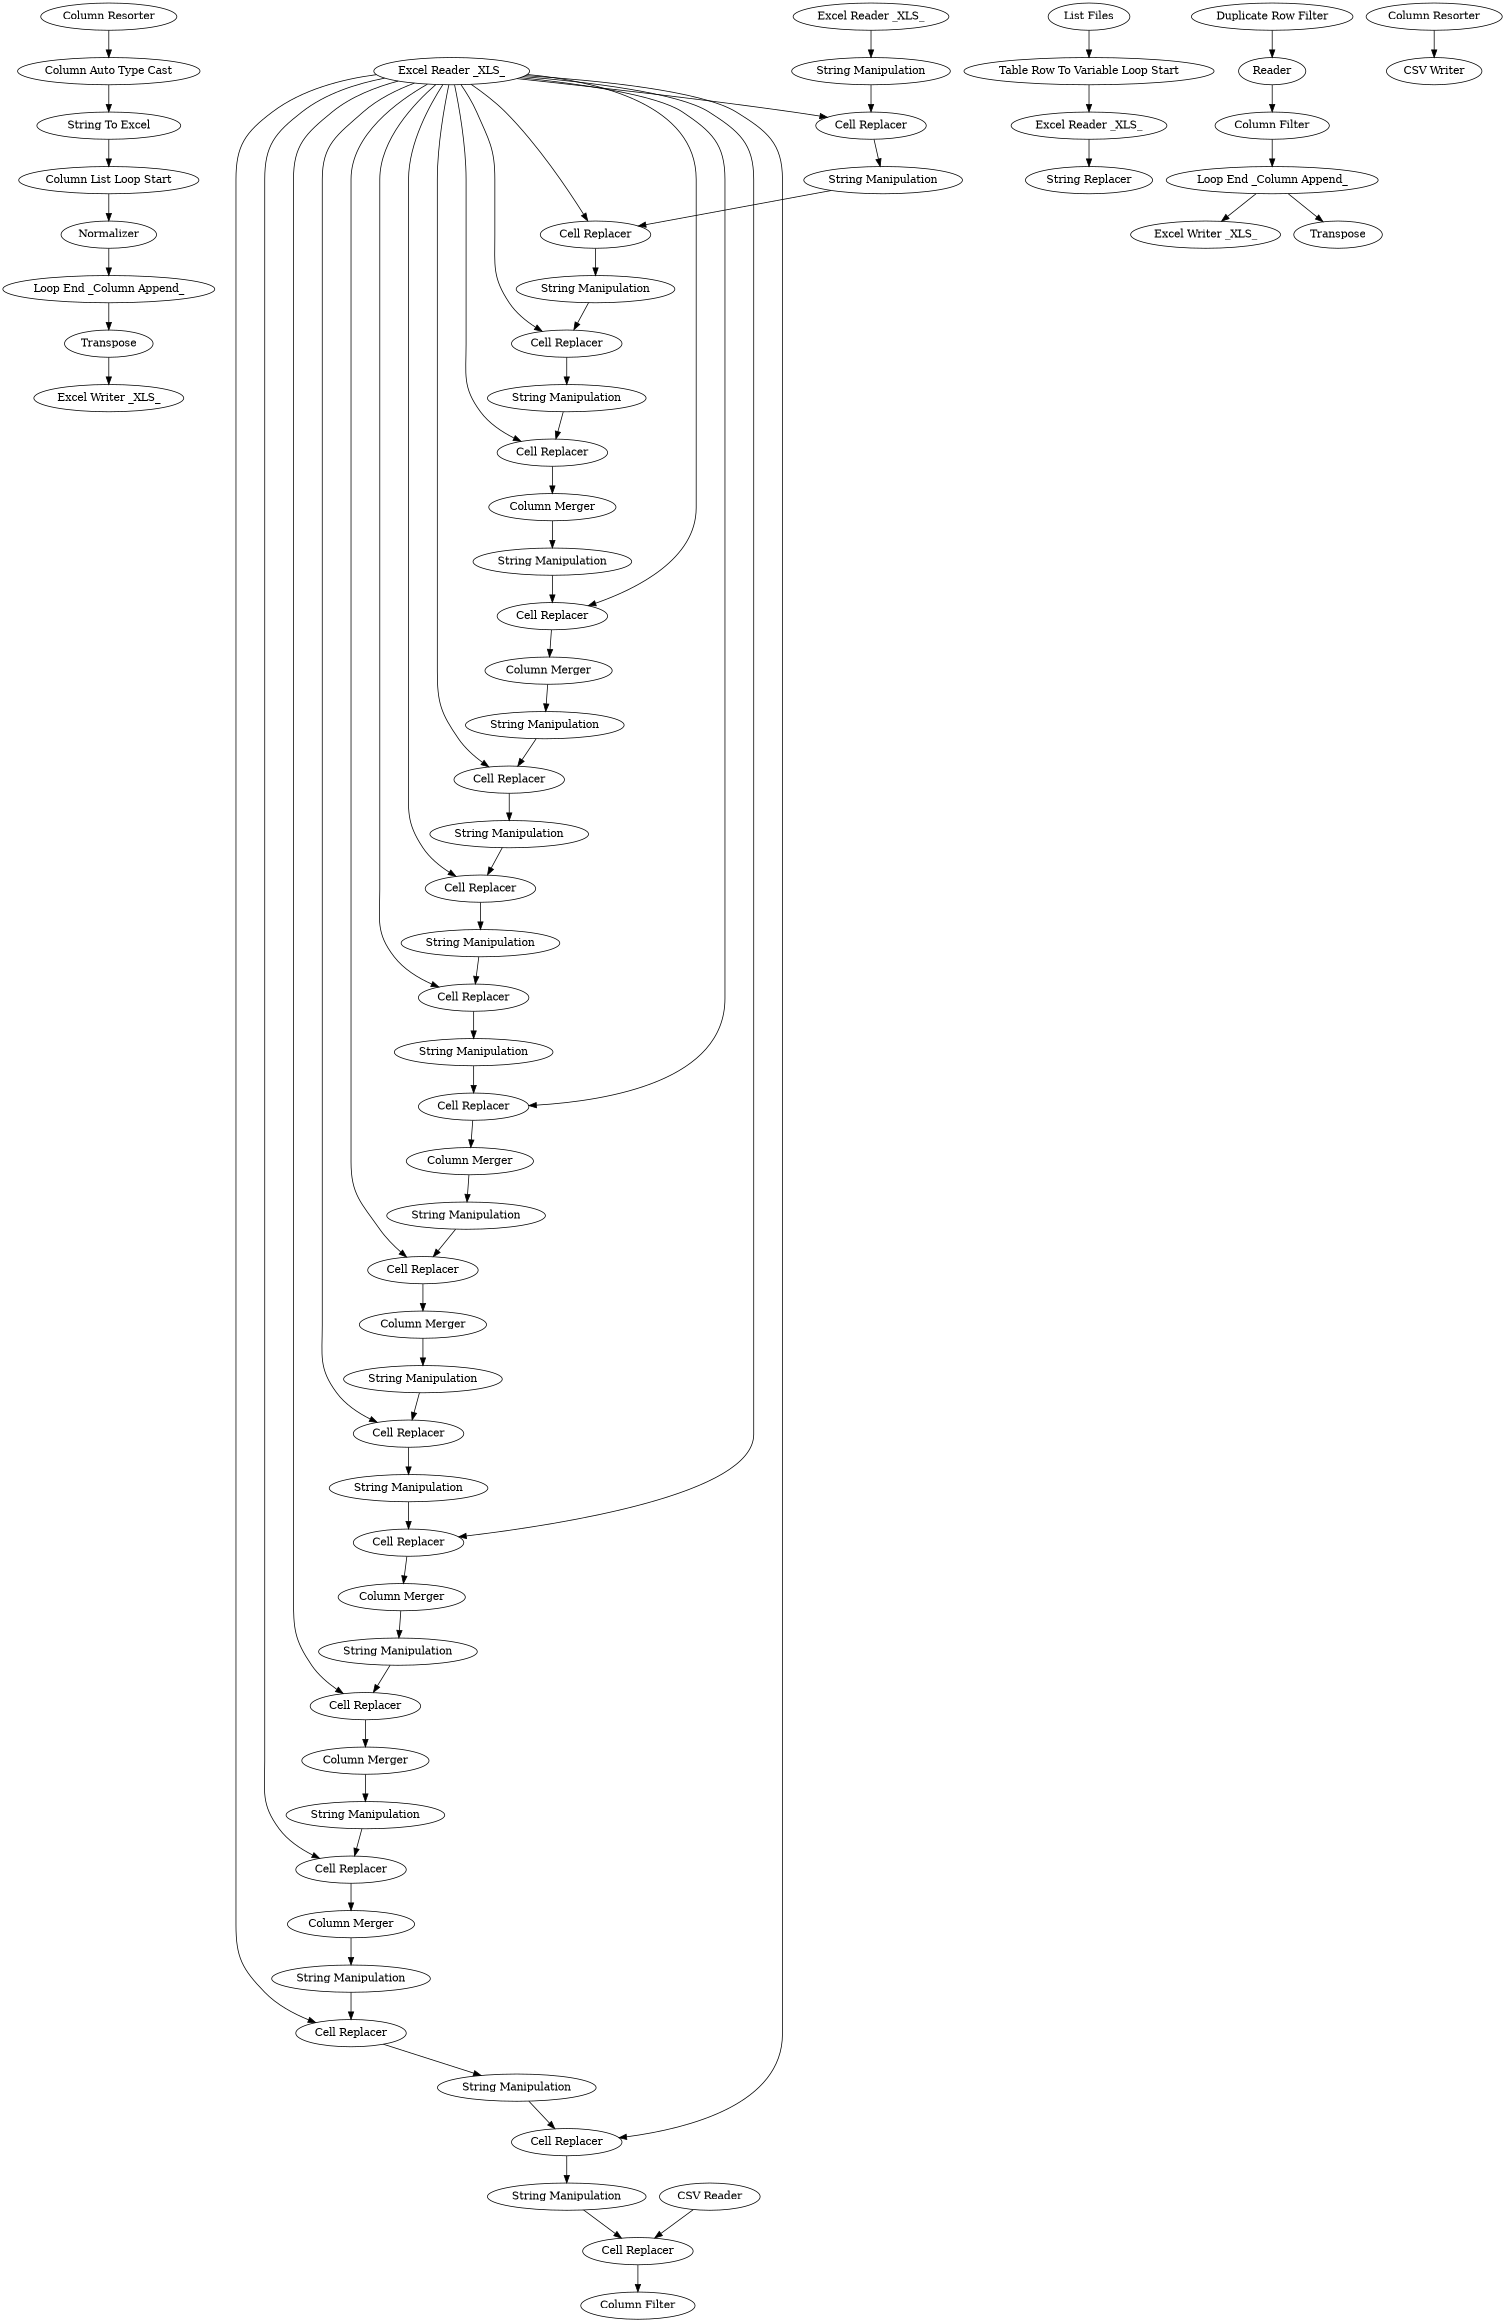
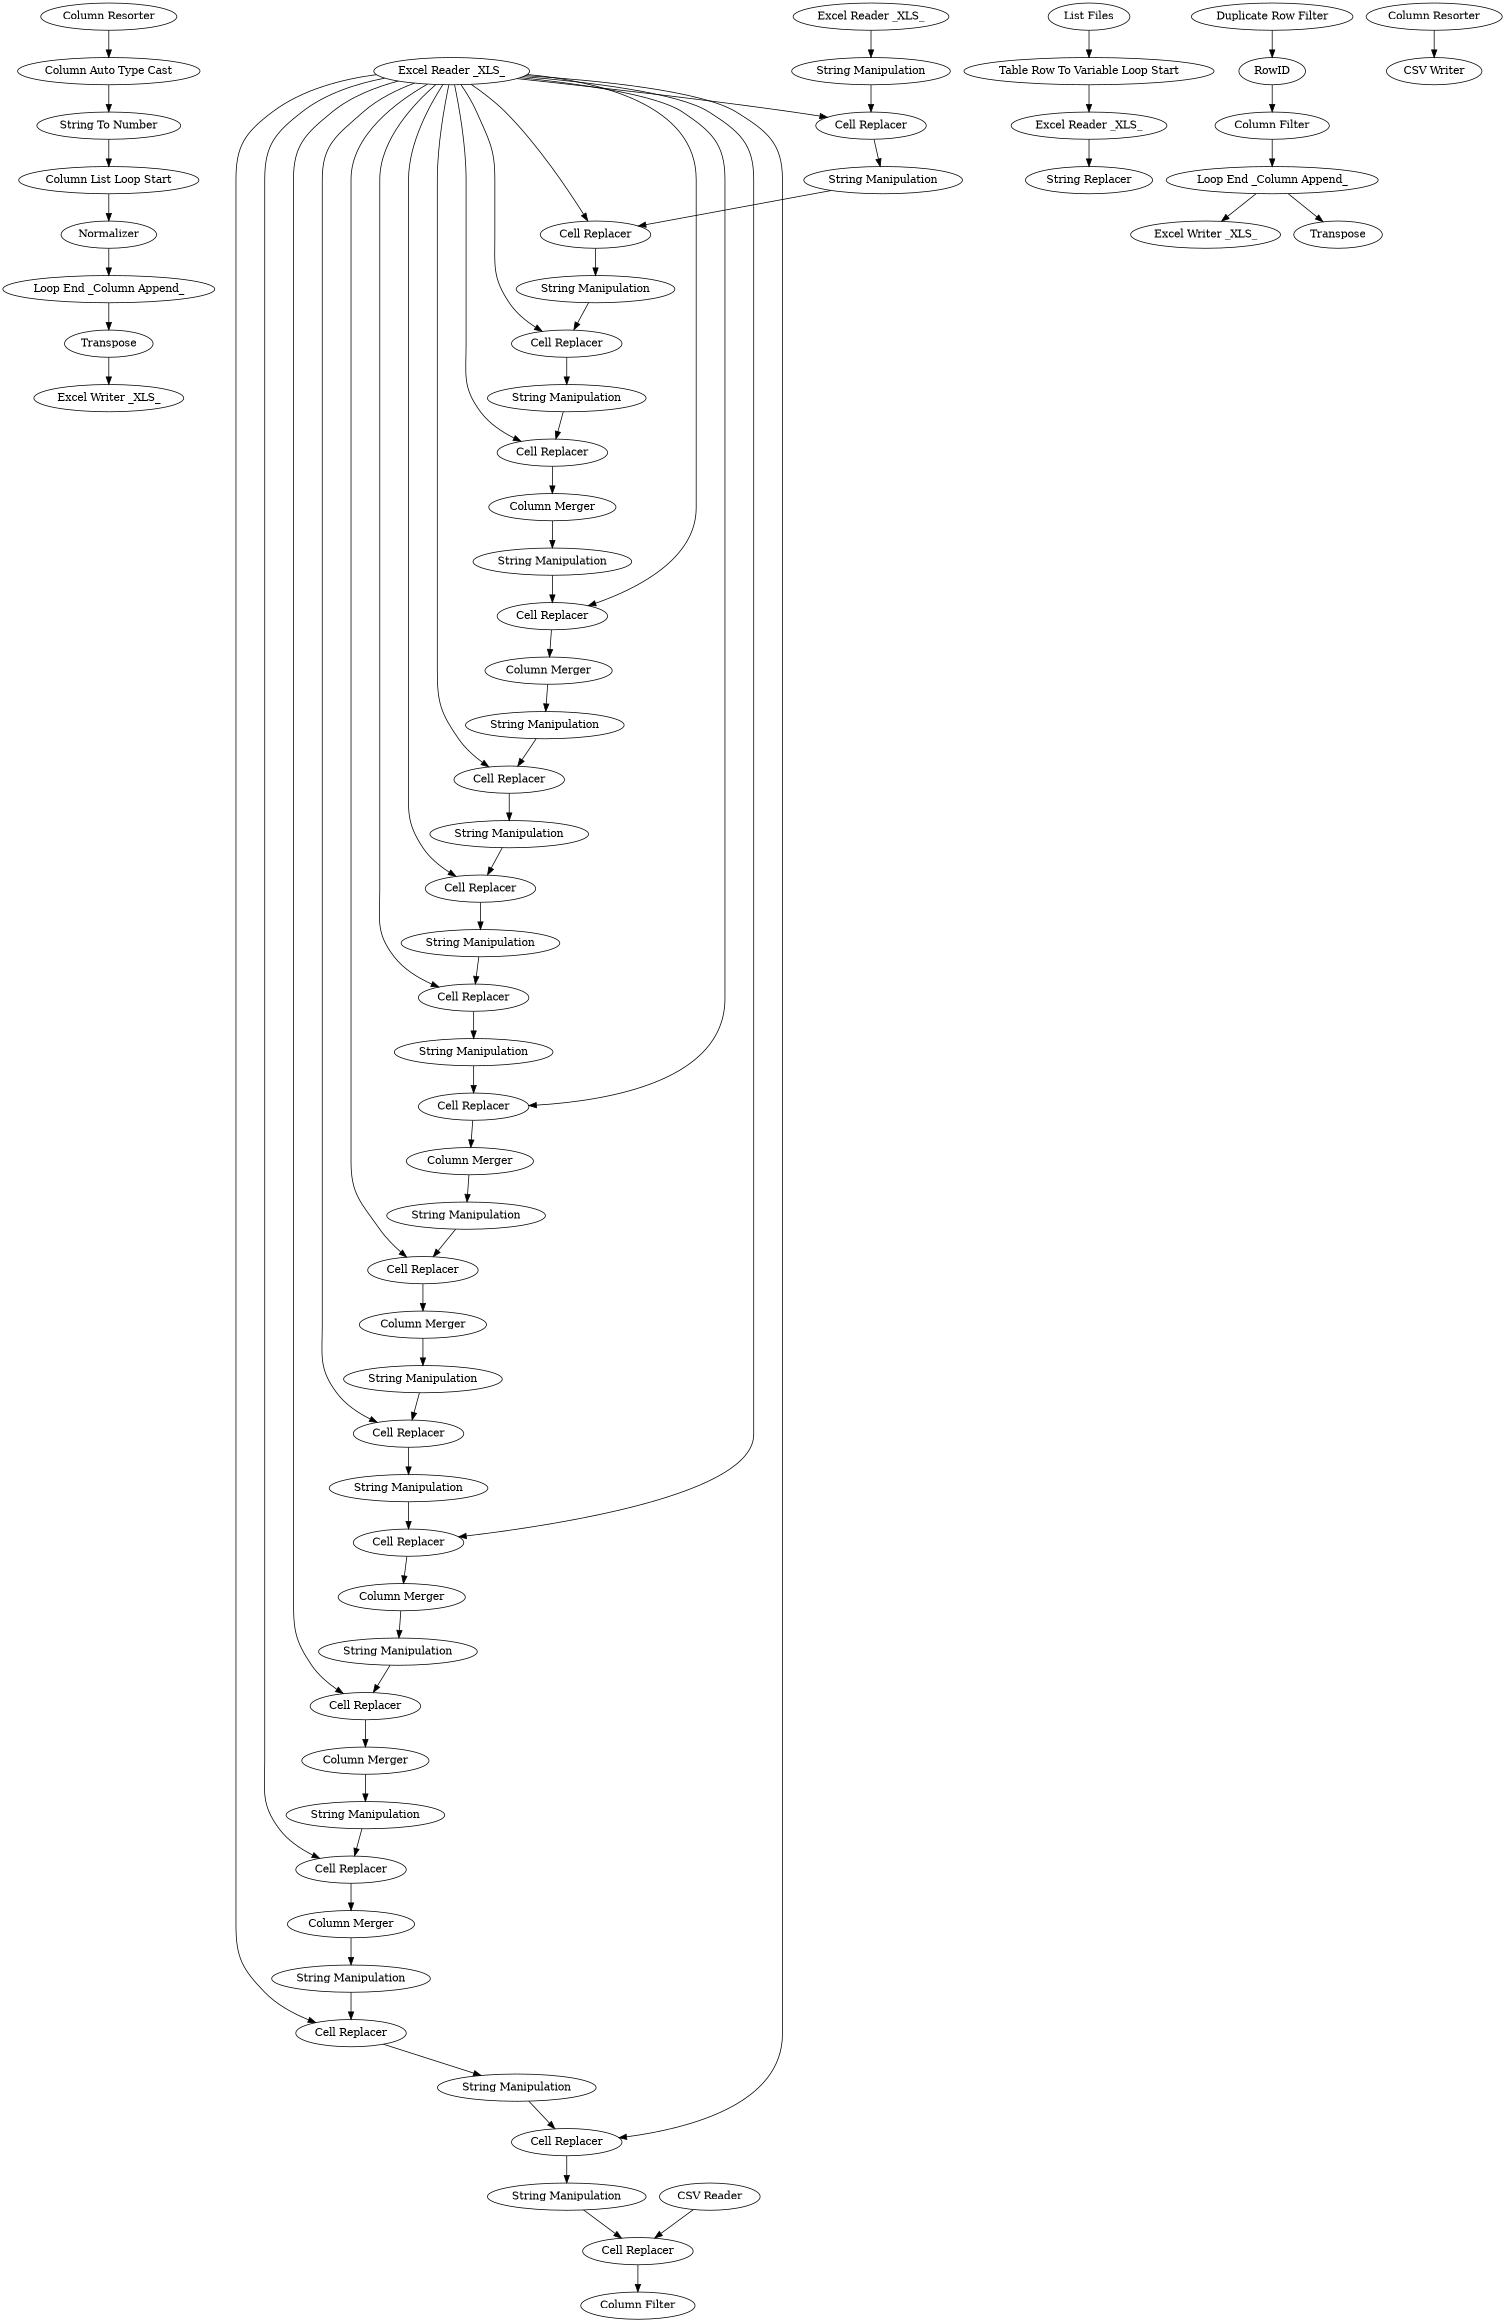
node "Reader": label "Reader" -> "RowID"
node "String To Excel": label "String To Excel" -> "String To Number"
